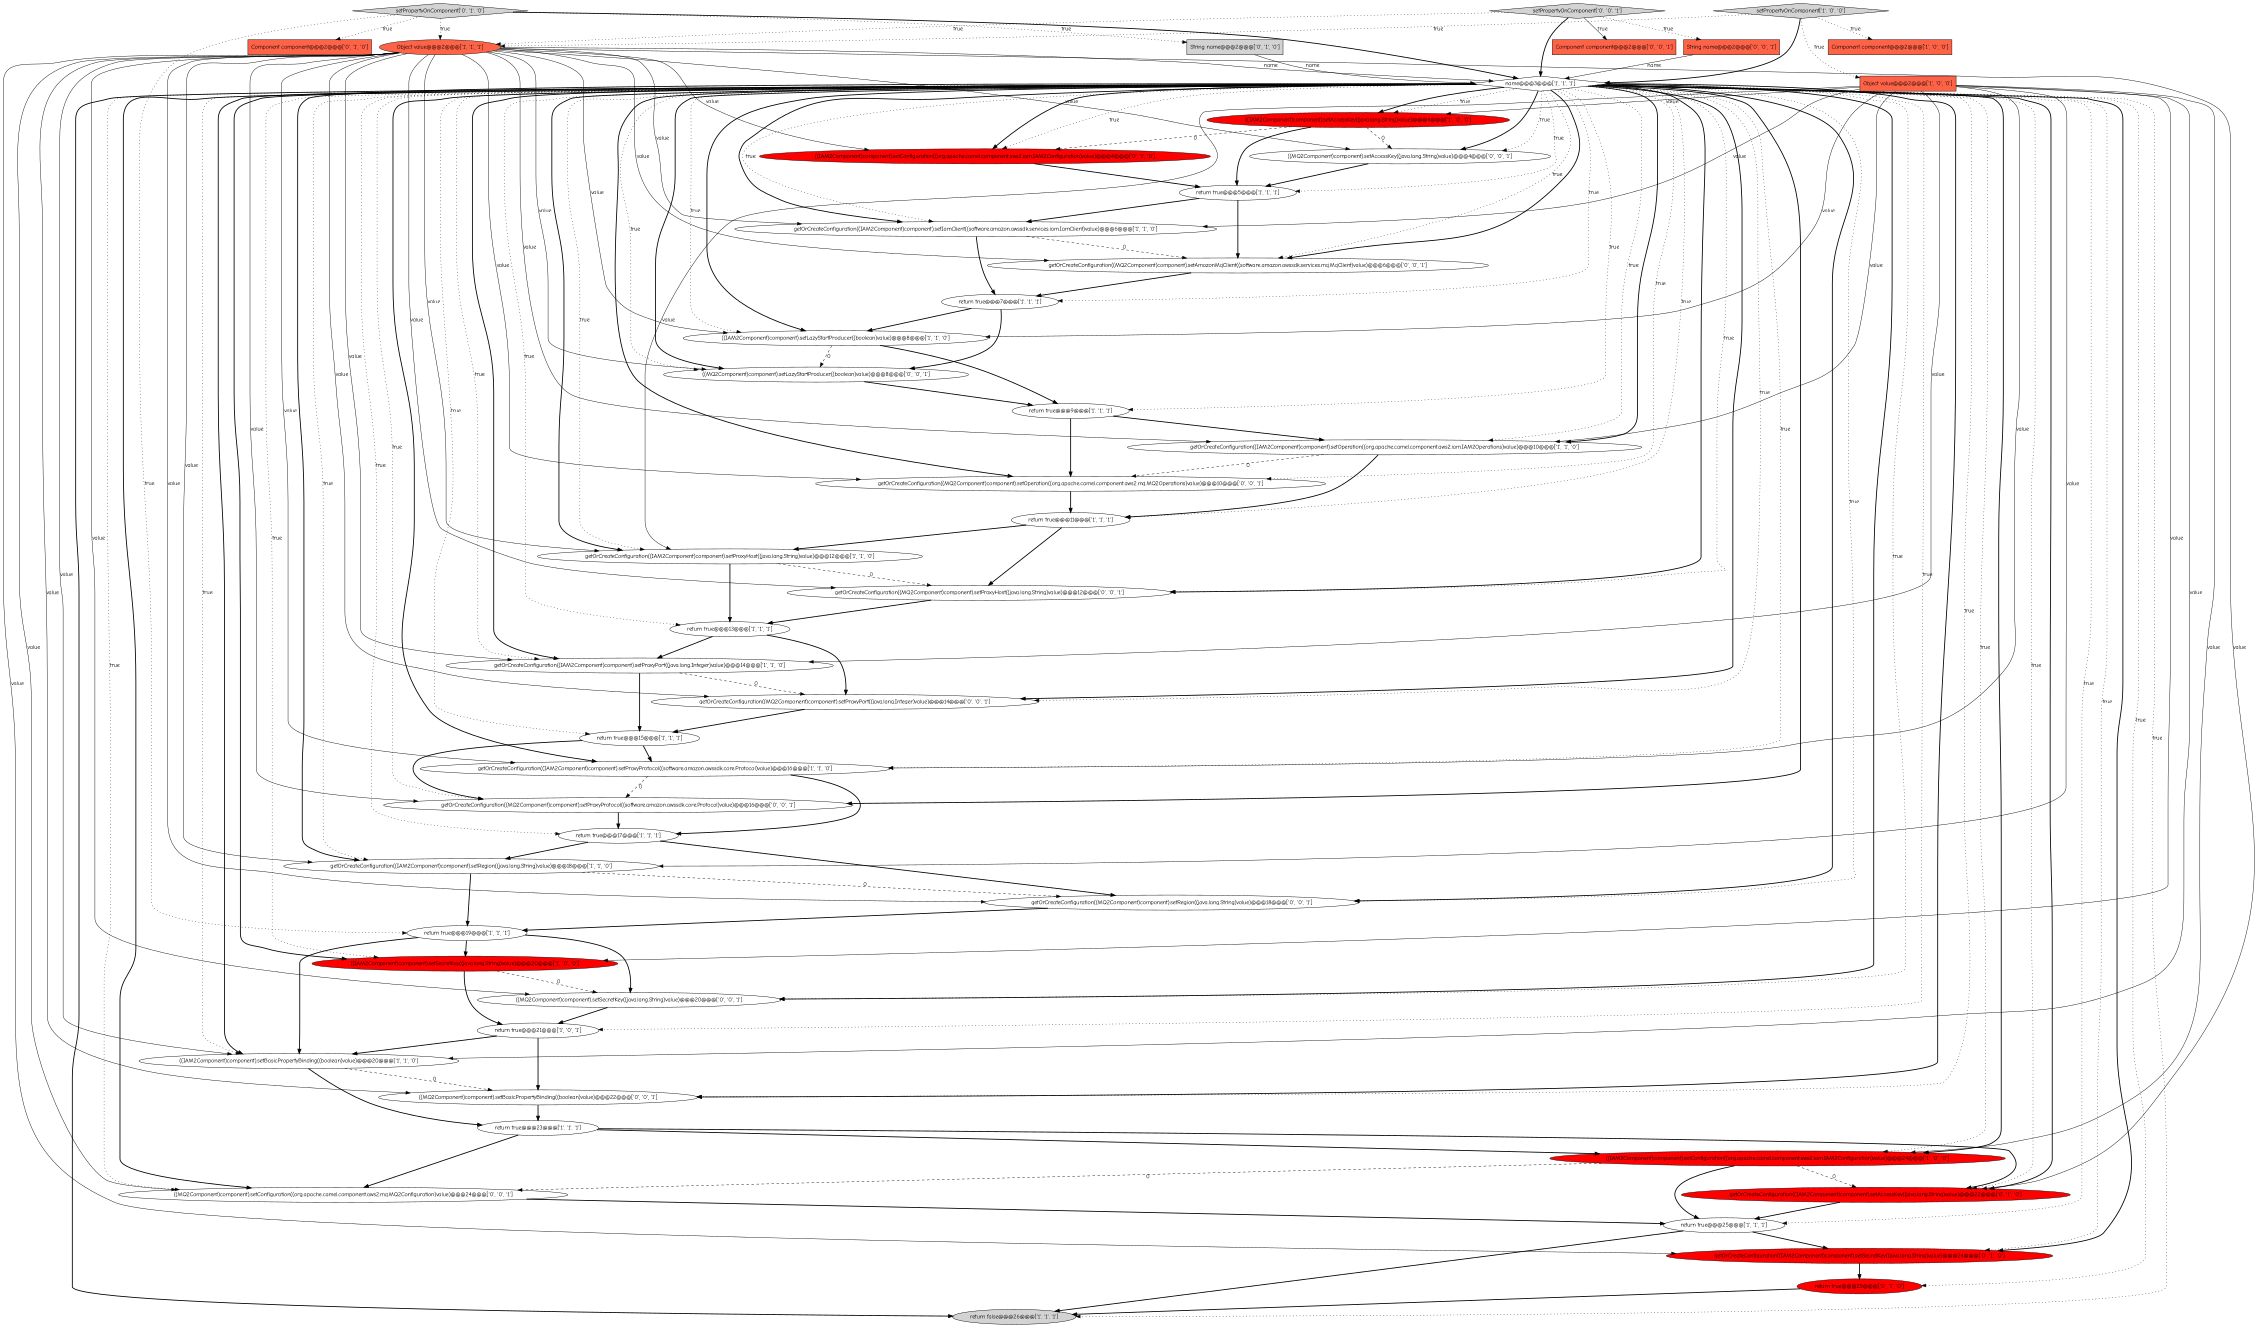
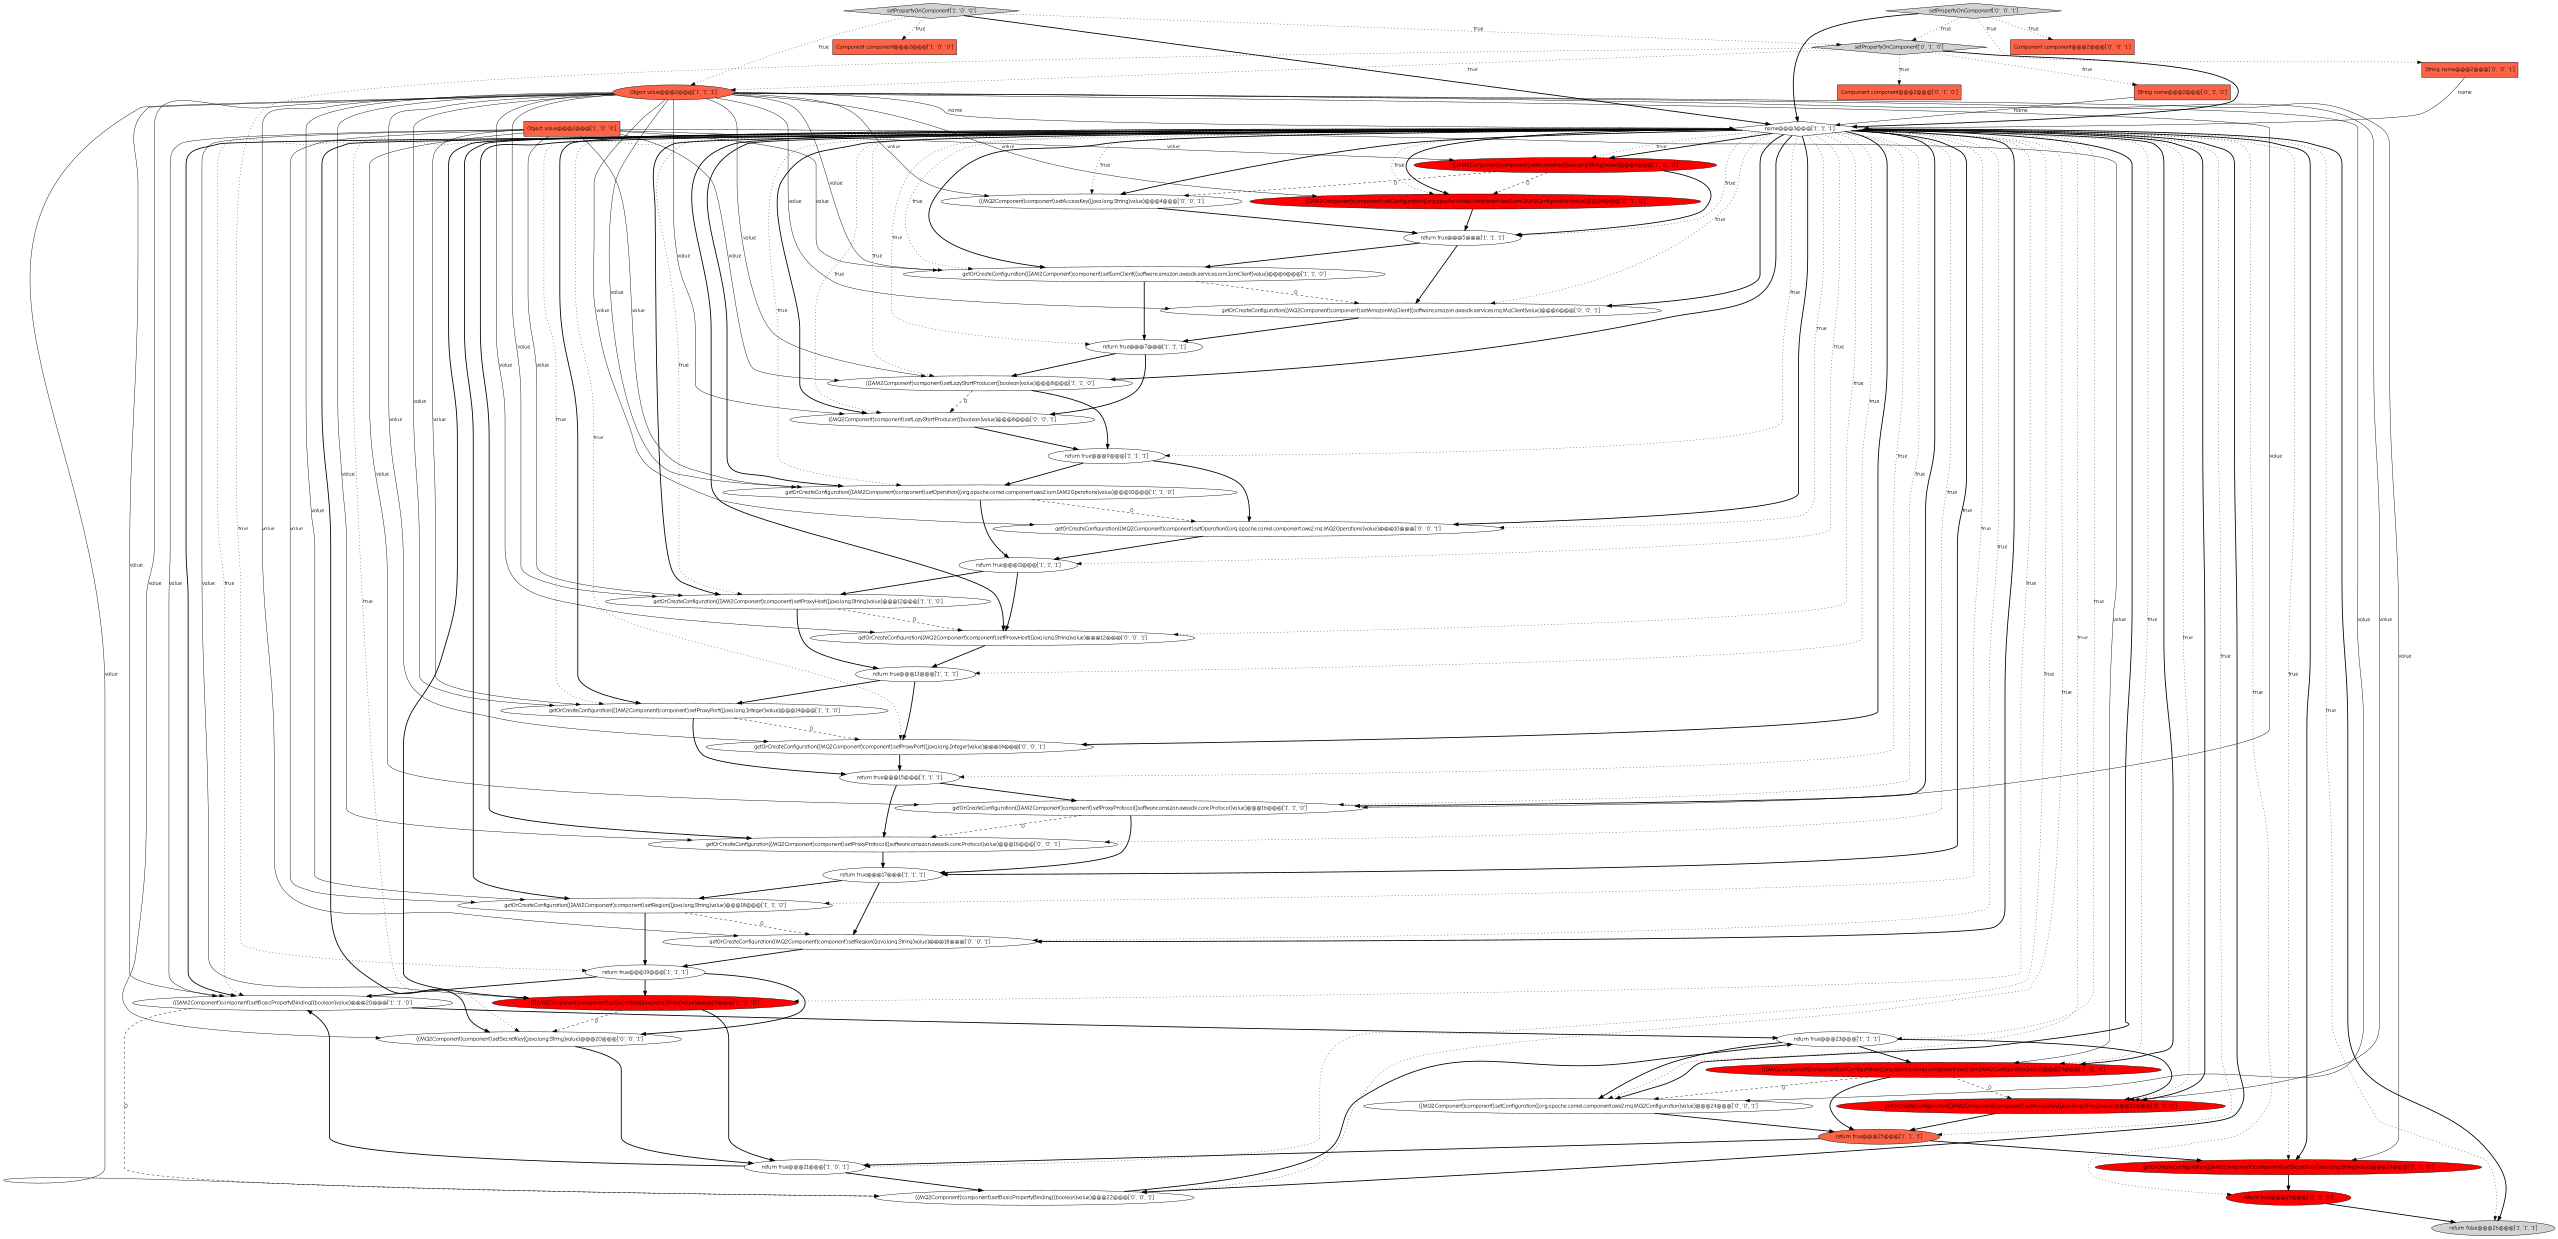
edge "setPropertyOnComponent['0', '0', '1']" -> "Object value@@@2@@@['1', '1', '1']": now "setPropertyOnComponent['0', '0', '1']" -> "setPropertyOnComponent['0', '1', '0']"
edge "setPropertyOnComponent['0', '0', '1']" -> "Component component@@@2@@@['0', '0', '1']": style solid -> dotted
node "String name@@@2@@@['0', '1', '0']": fillcolor lightgray -> tomato
edge "setPropertyOnComponent['1', '0', '0']" -> "Object value@@@2@@@['1', '0', '0']": now "setPropertyOnComponent['1', '0', '0']" -> "setPropertyOnComponent['0', '1', '0']"
edge "name@@@3@@@['1', '1', '1']" -> "return true@@@17@@@['1', '1', '1']": style dotted -> bold
edge "name@@@3@@@['1', '1', '1']" -> "return true@@@23@@@['1', '1', '1']": added, label "true"
node "return true@@@25@@@['1', '1', '1']": fillcolor white -> tomato
edge "return true@@@25@@@['1', '1', '1']" -> "return false@@@26@@@['1', '1', '1']": now "return true@@@25@@@['1', '1', '1']" -> "return true@@@21@@@['1', '0', '1']"
